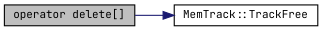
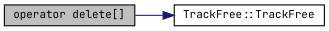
node "MemTrack::TrackFree": label "MemTrack::TrackFree" -> "TrackFree::TrackFree"
